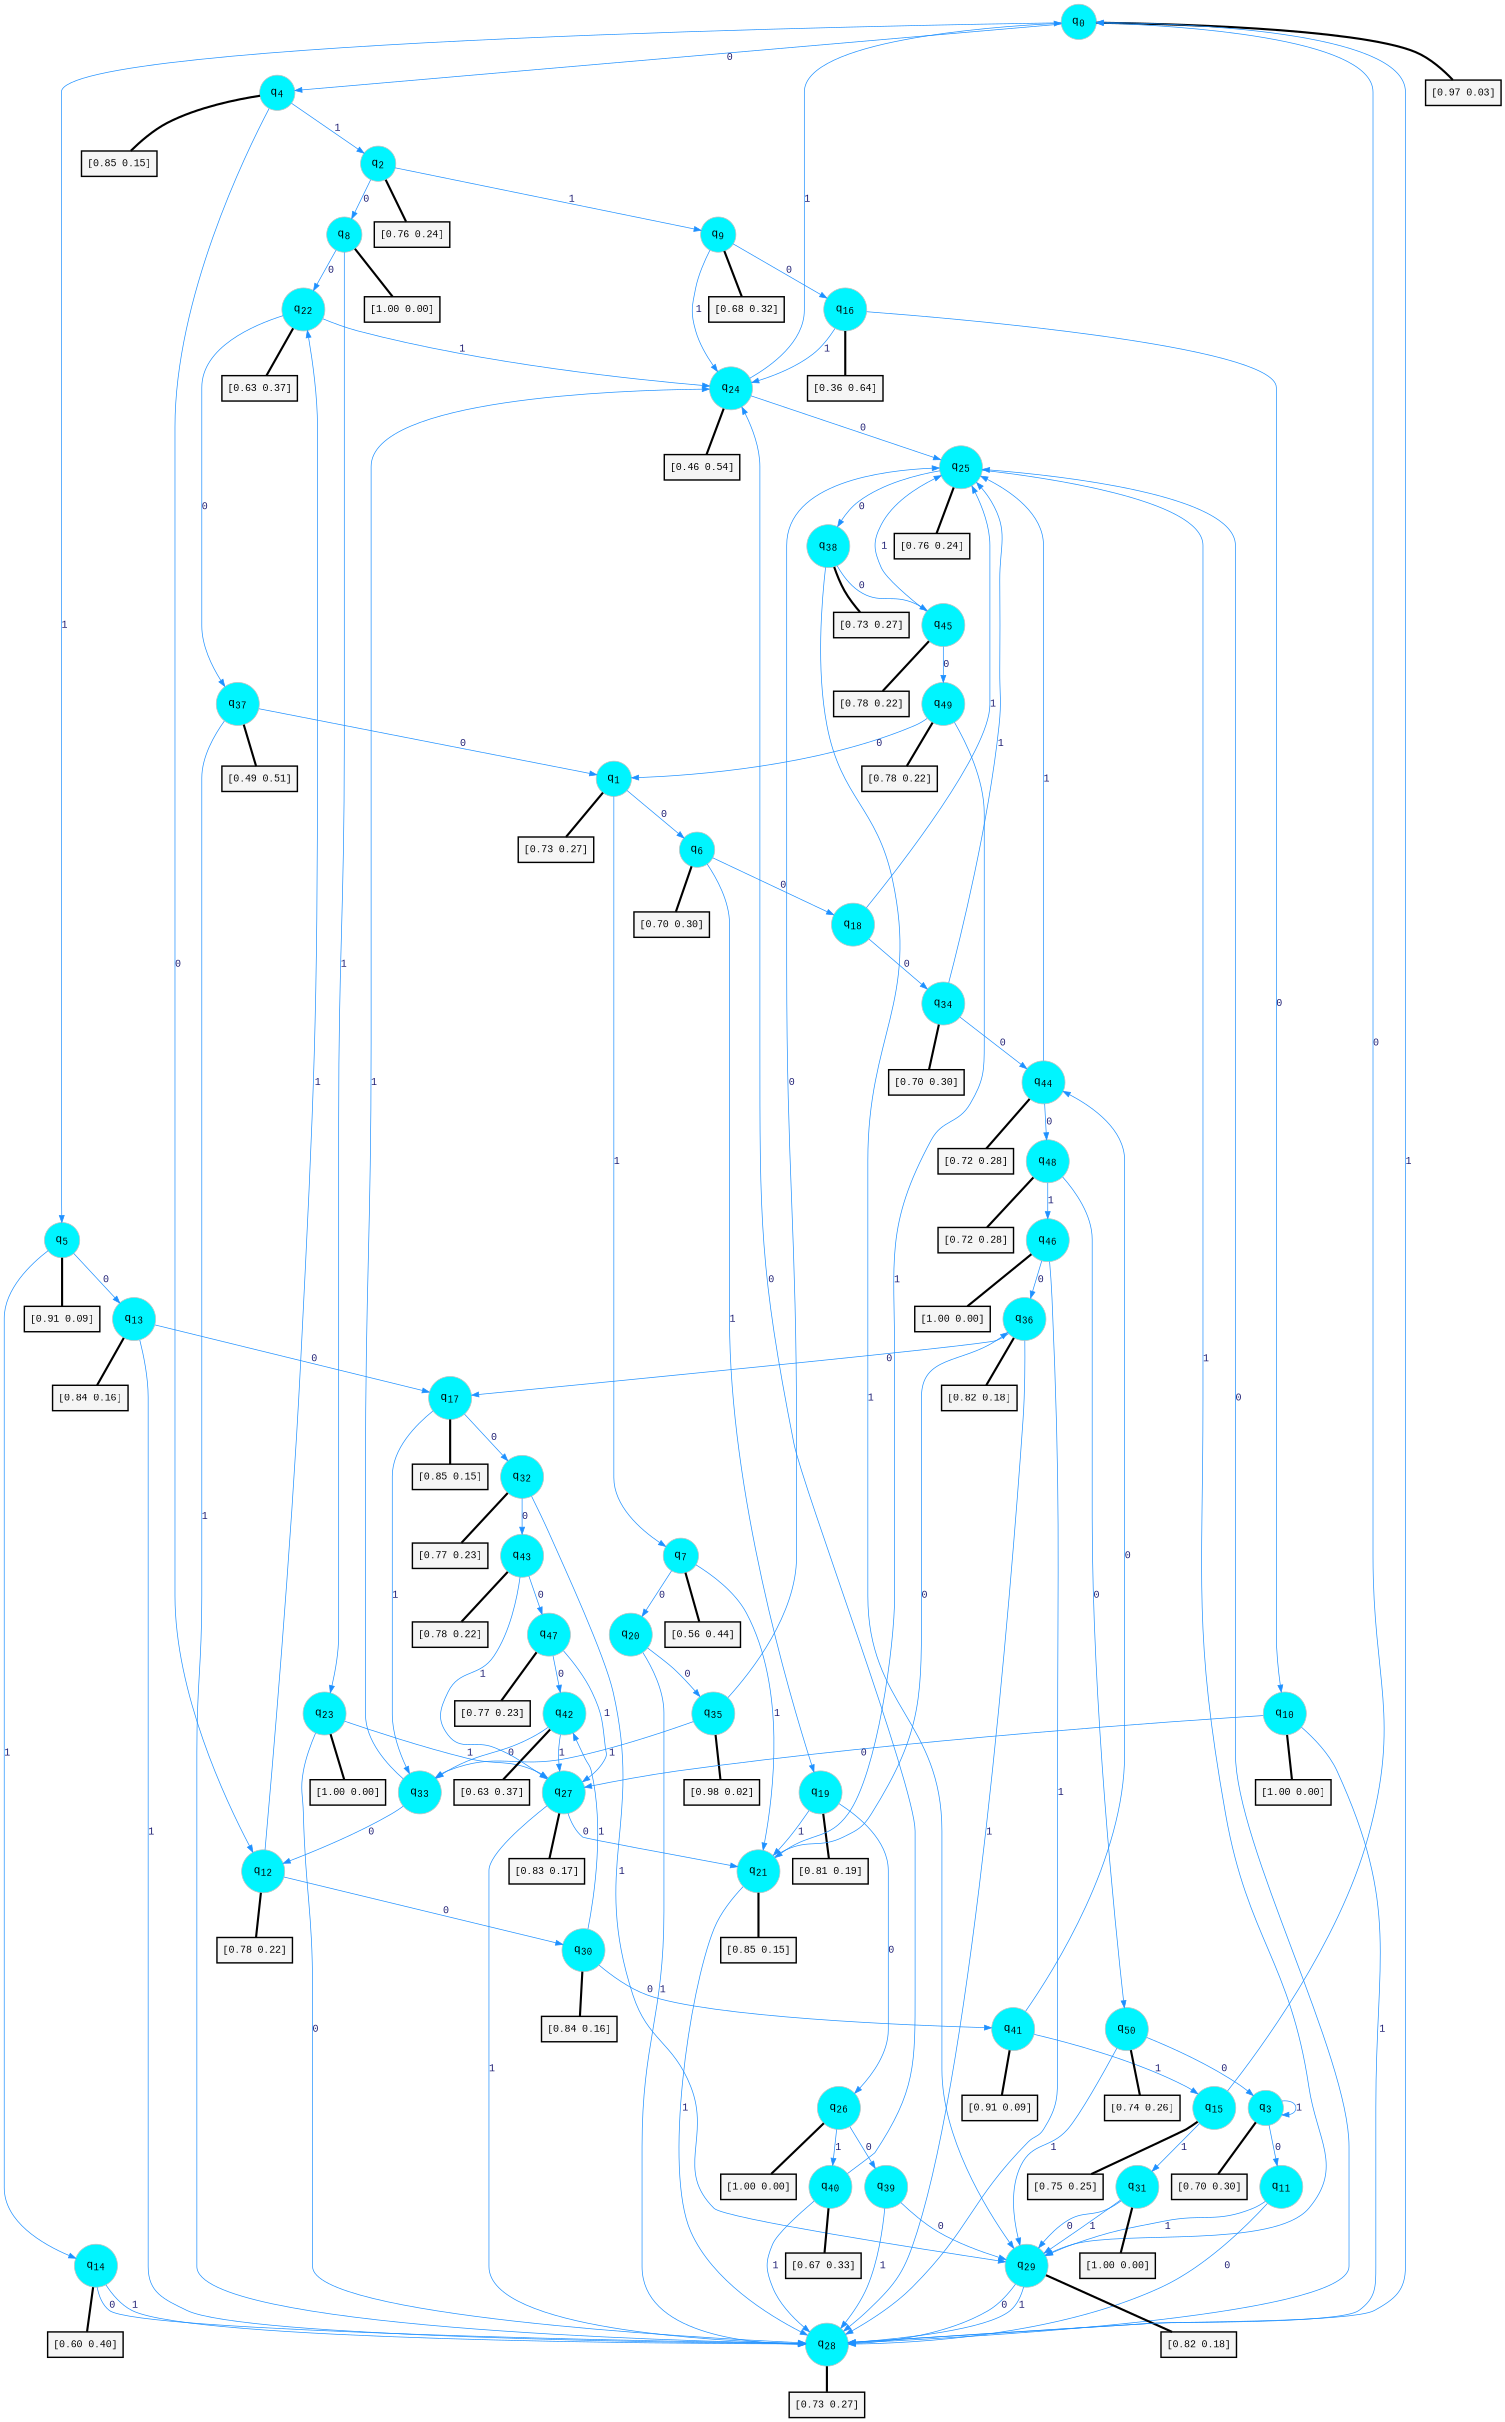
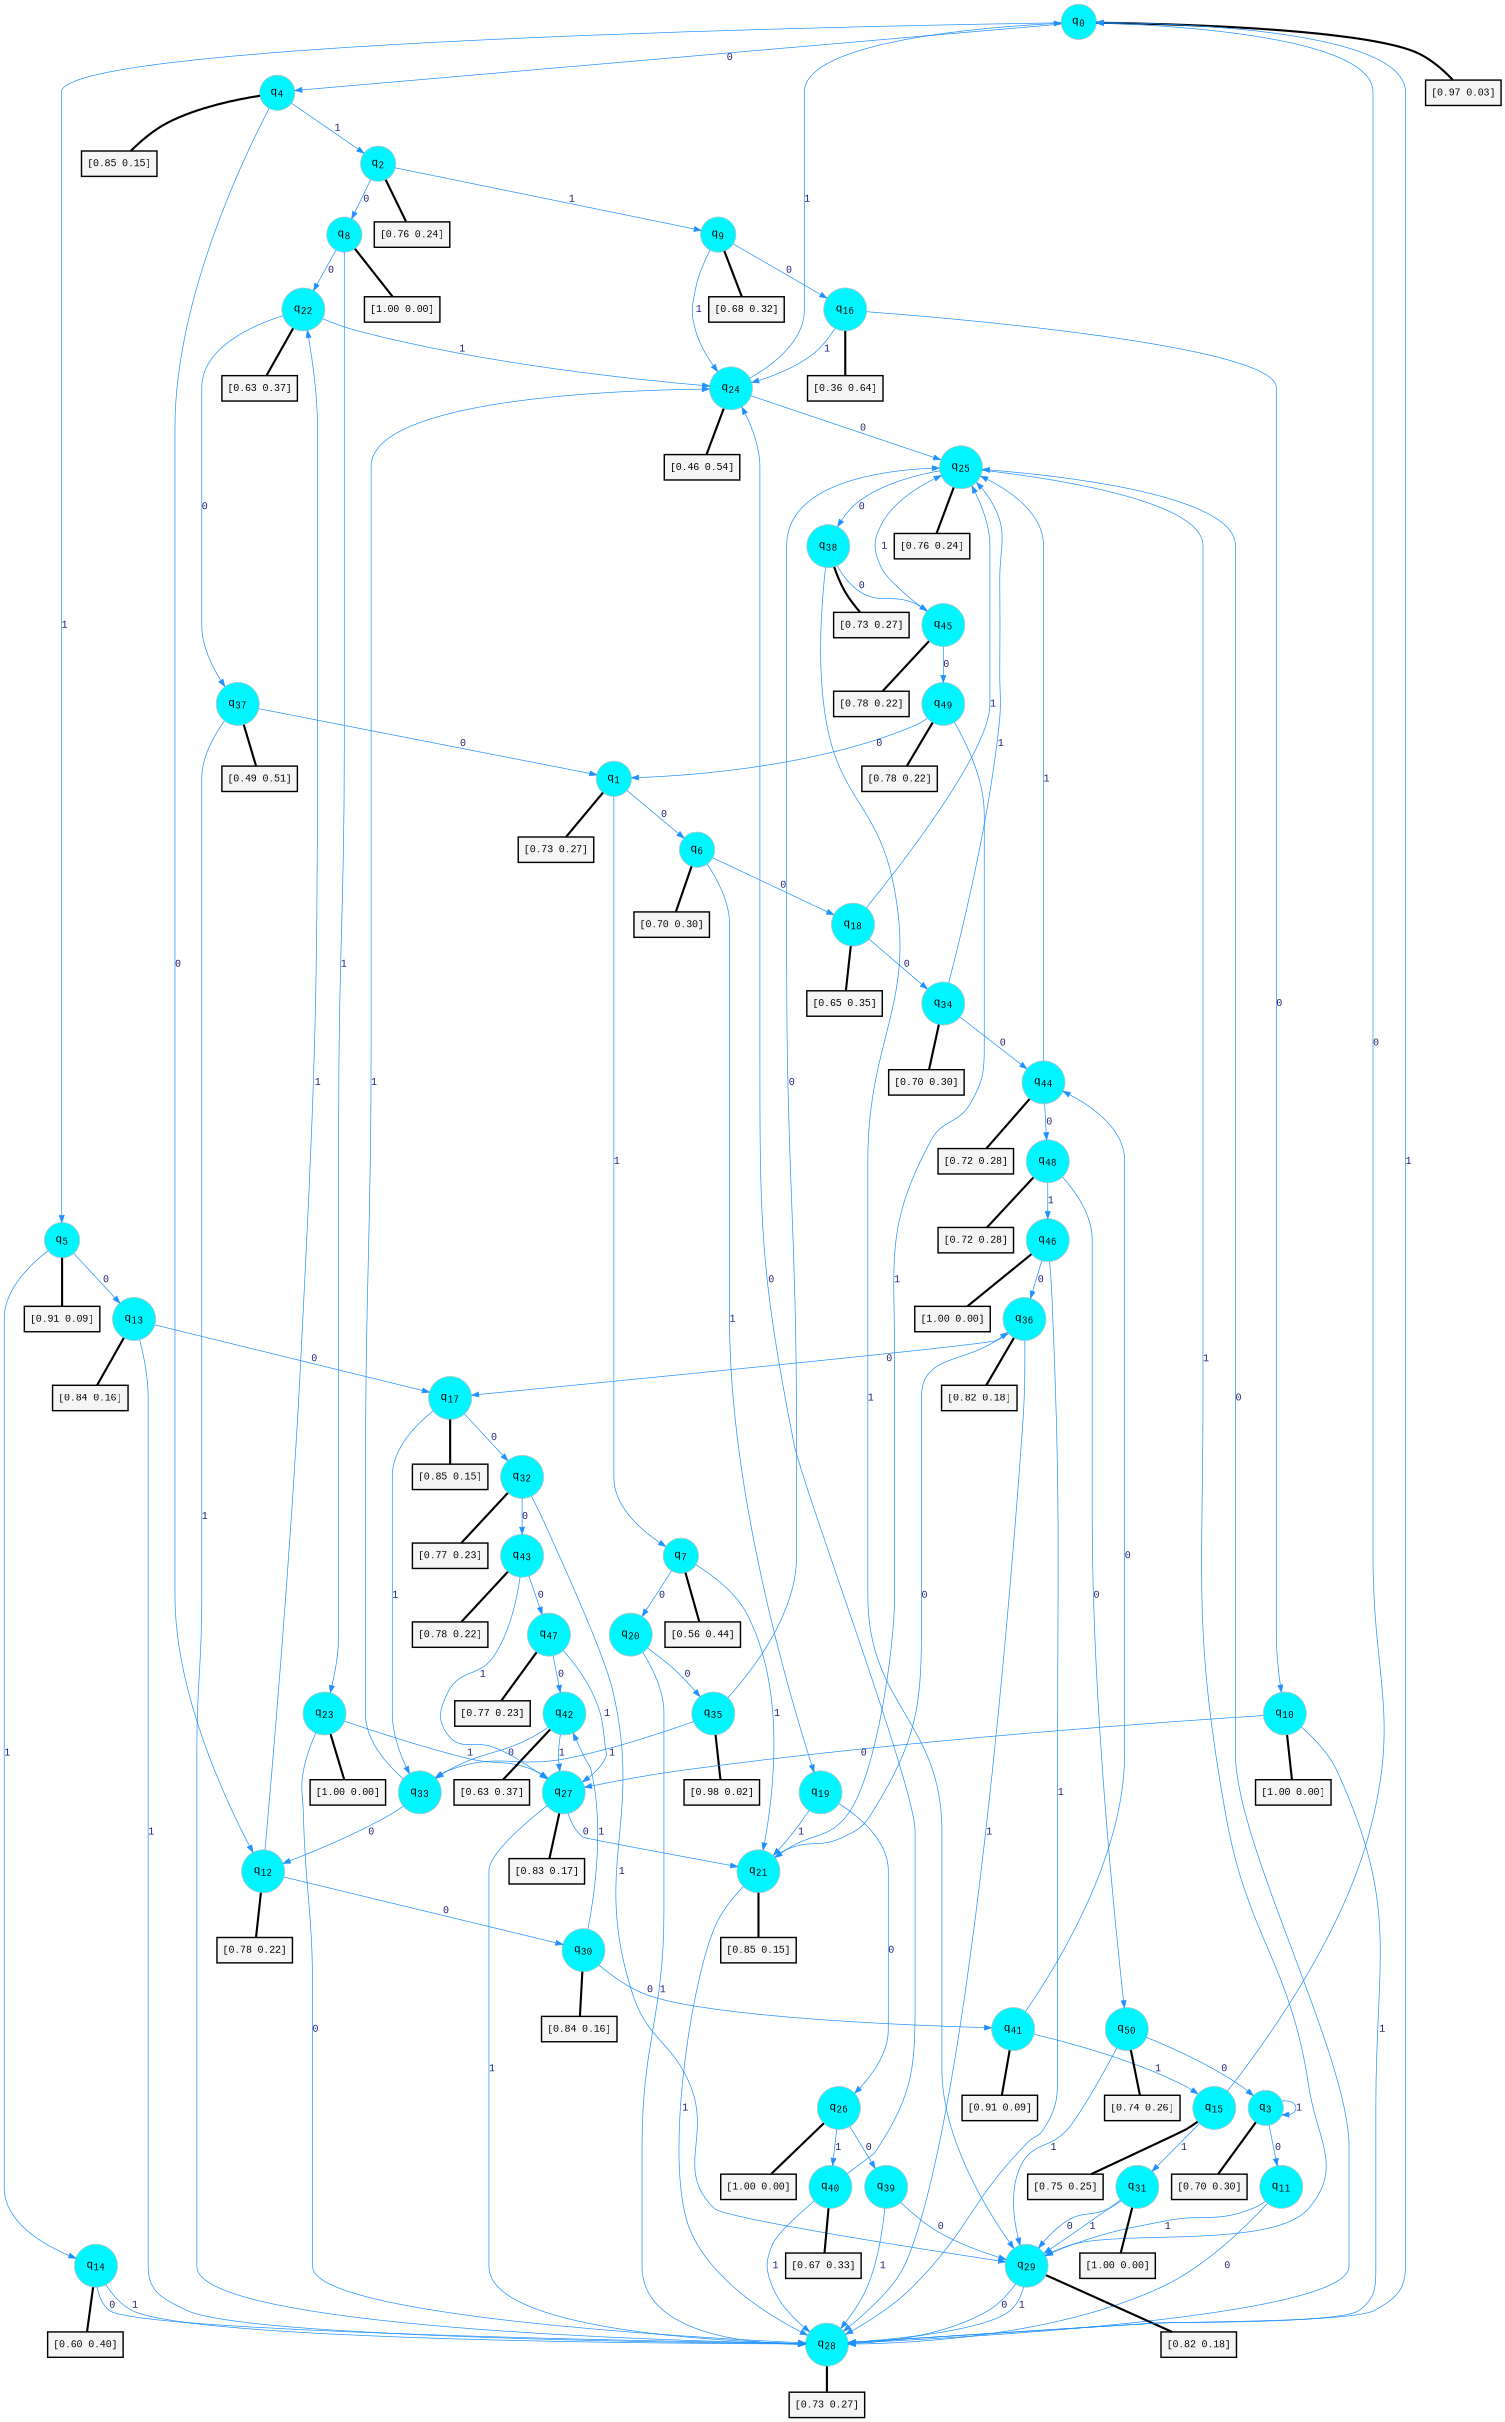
node "[0.65 0.35]": added
node "[0.81 0.19]": removed
